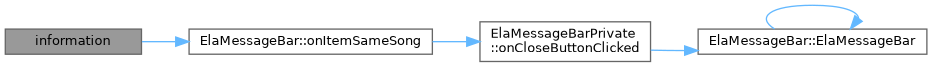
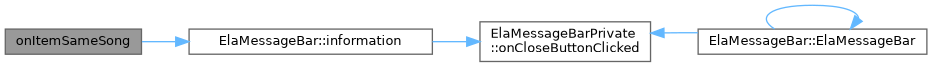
node "information": label "information" -> "onItemSameSong"
node "ElaMessageBar::onItemSameSong": label "ElaMessageBar::onItemSameSong" -> "ElaMessageBar::information"
edge "ElaMessageBarPrivate ::onCloseButtonClicked" -> "ElaMessageBar::ElaMessageBar": reversed
